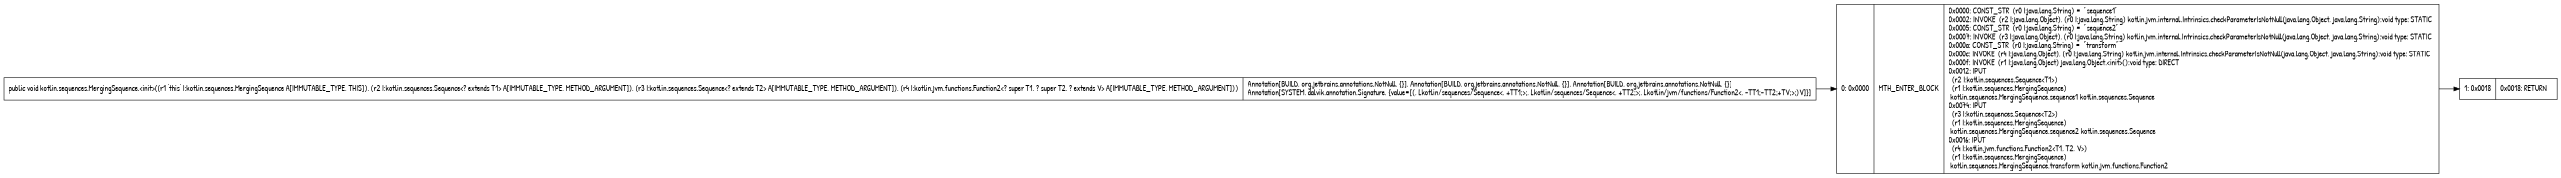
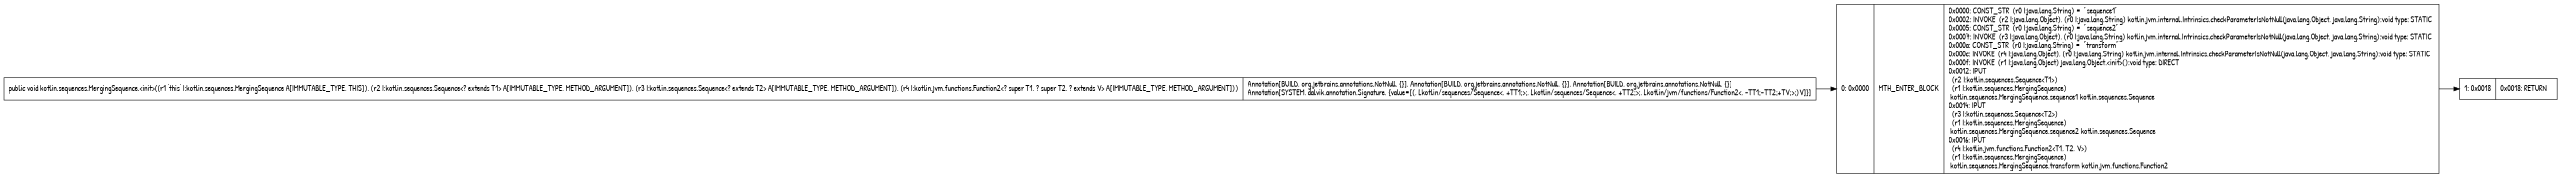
node "0: 0x0000": text "0x0074: IPUT" -> "0x0014: IPUT"
